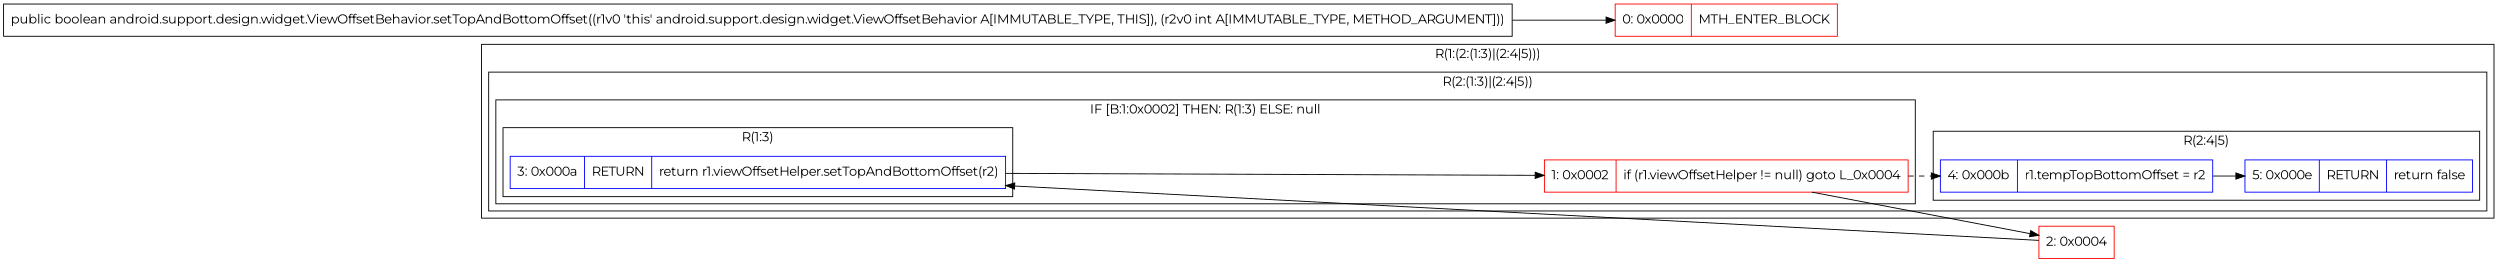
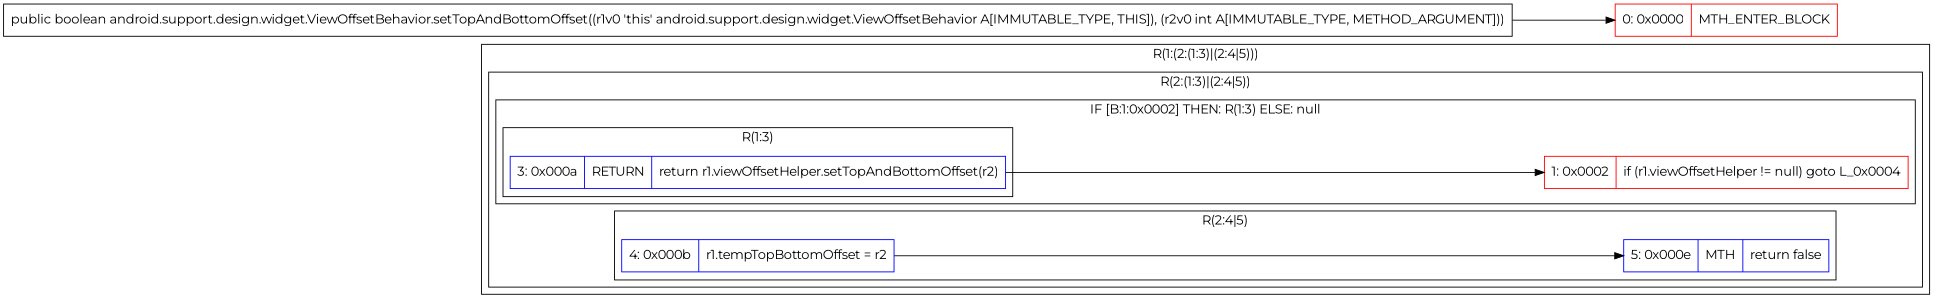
edge "1: 0x0002" -> "4: 0x000b": removed
node "5: 0x000e": text "RETURN" -> "MTH"
node "2: 0x0004": removed
